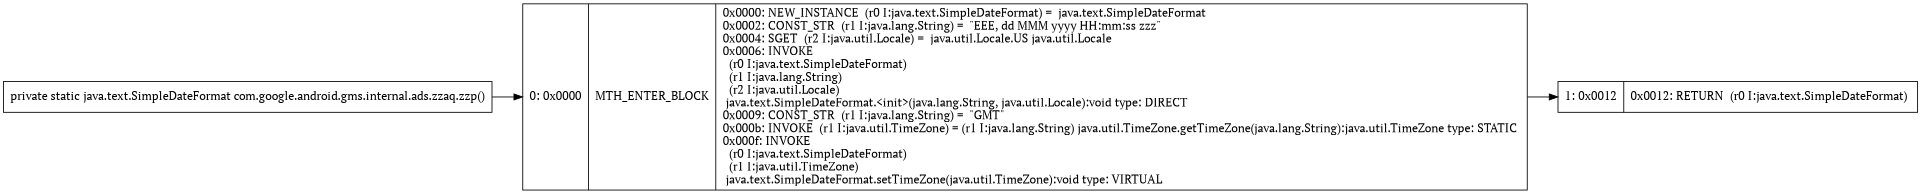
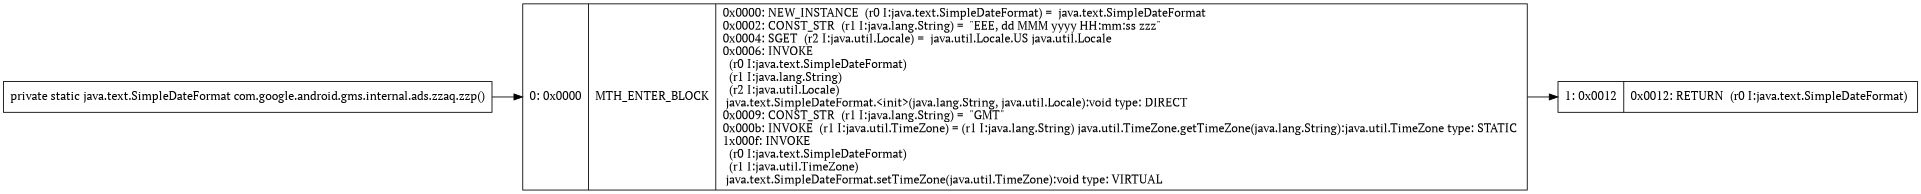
node "0: 0x0000": text "0x000f: INVOKE" -> "1x000f: INVOKE"
